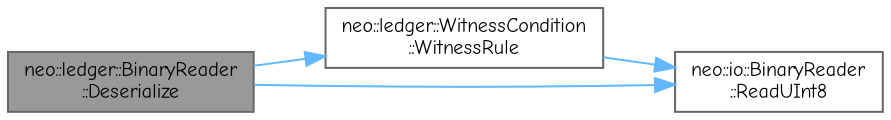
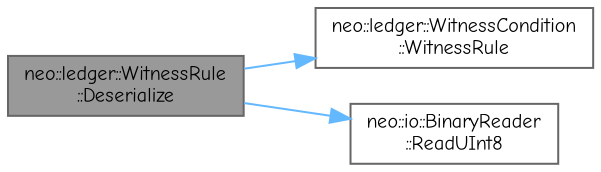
edge "neo::ledger::WitnessCondition ::WitnessRule" -> "neo::io::BinaryReader ::ReadUInt8": removed
node "neo::ledger::BinaryReader ::Deserialize": label "neo::ledger::BinaryReader ::Deserialize" -> "neo::ledger::WitnessRule ::Deserialize"
